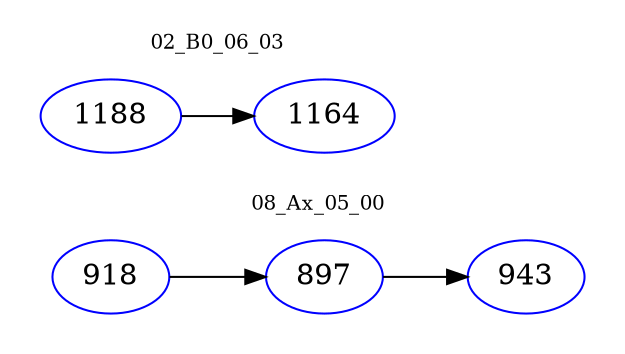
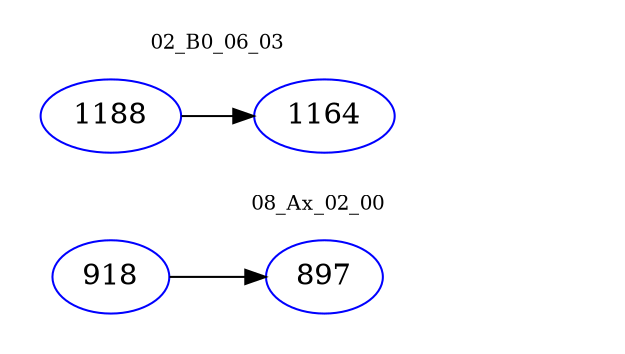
cluster "08_Ax_05_00": label "08_Ax_05_00" -> "08_Ax_02_00"
node "943": removed
